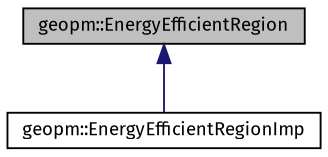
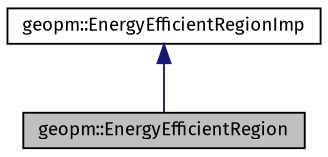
edge "geopm::EnergyEfficientRegionImp" -> "geopm::EnergyEfficientRegion": reversed
